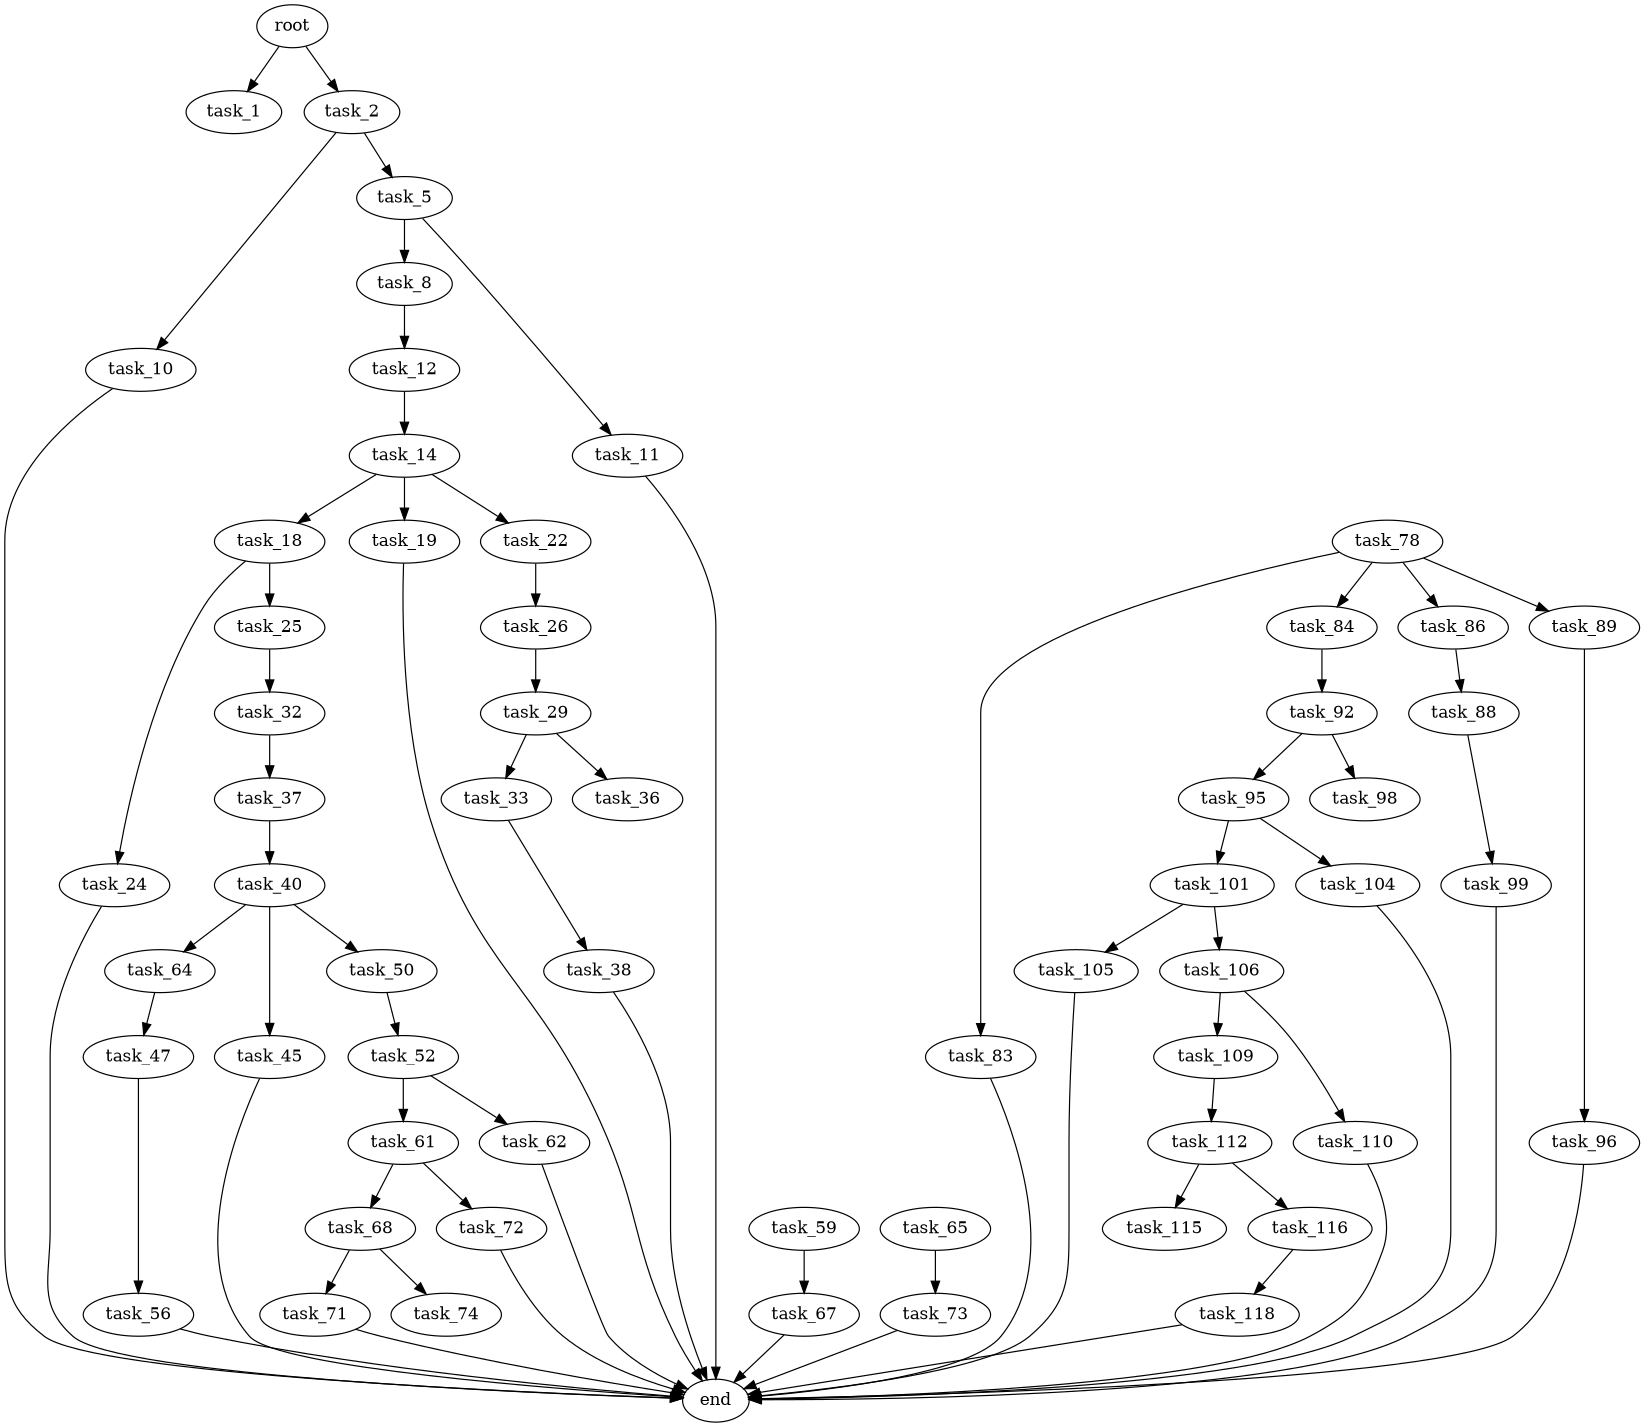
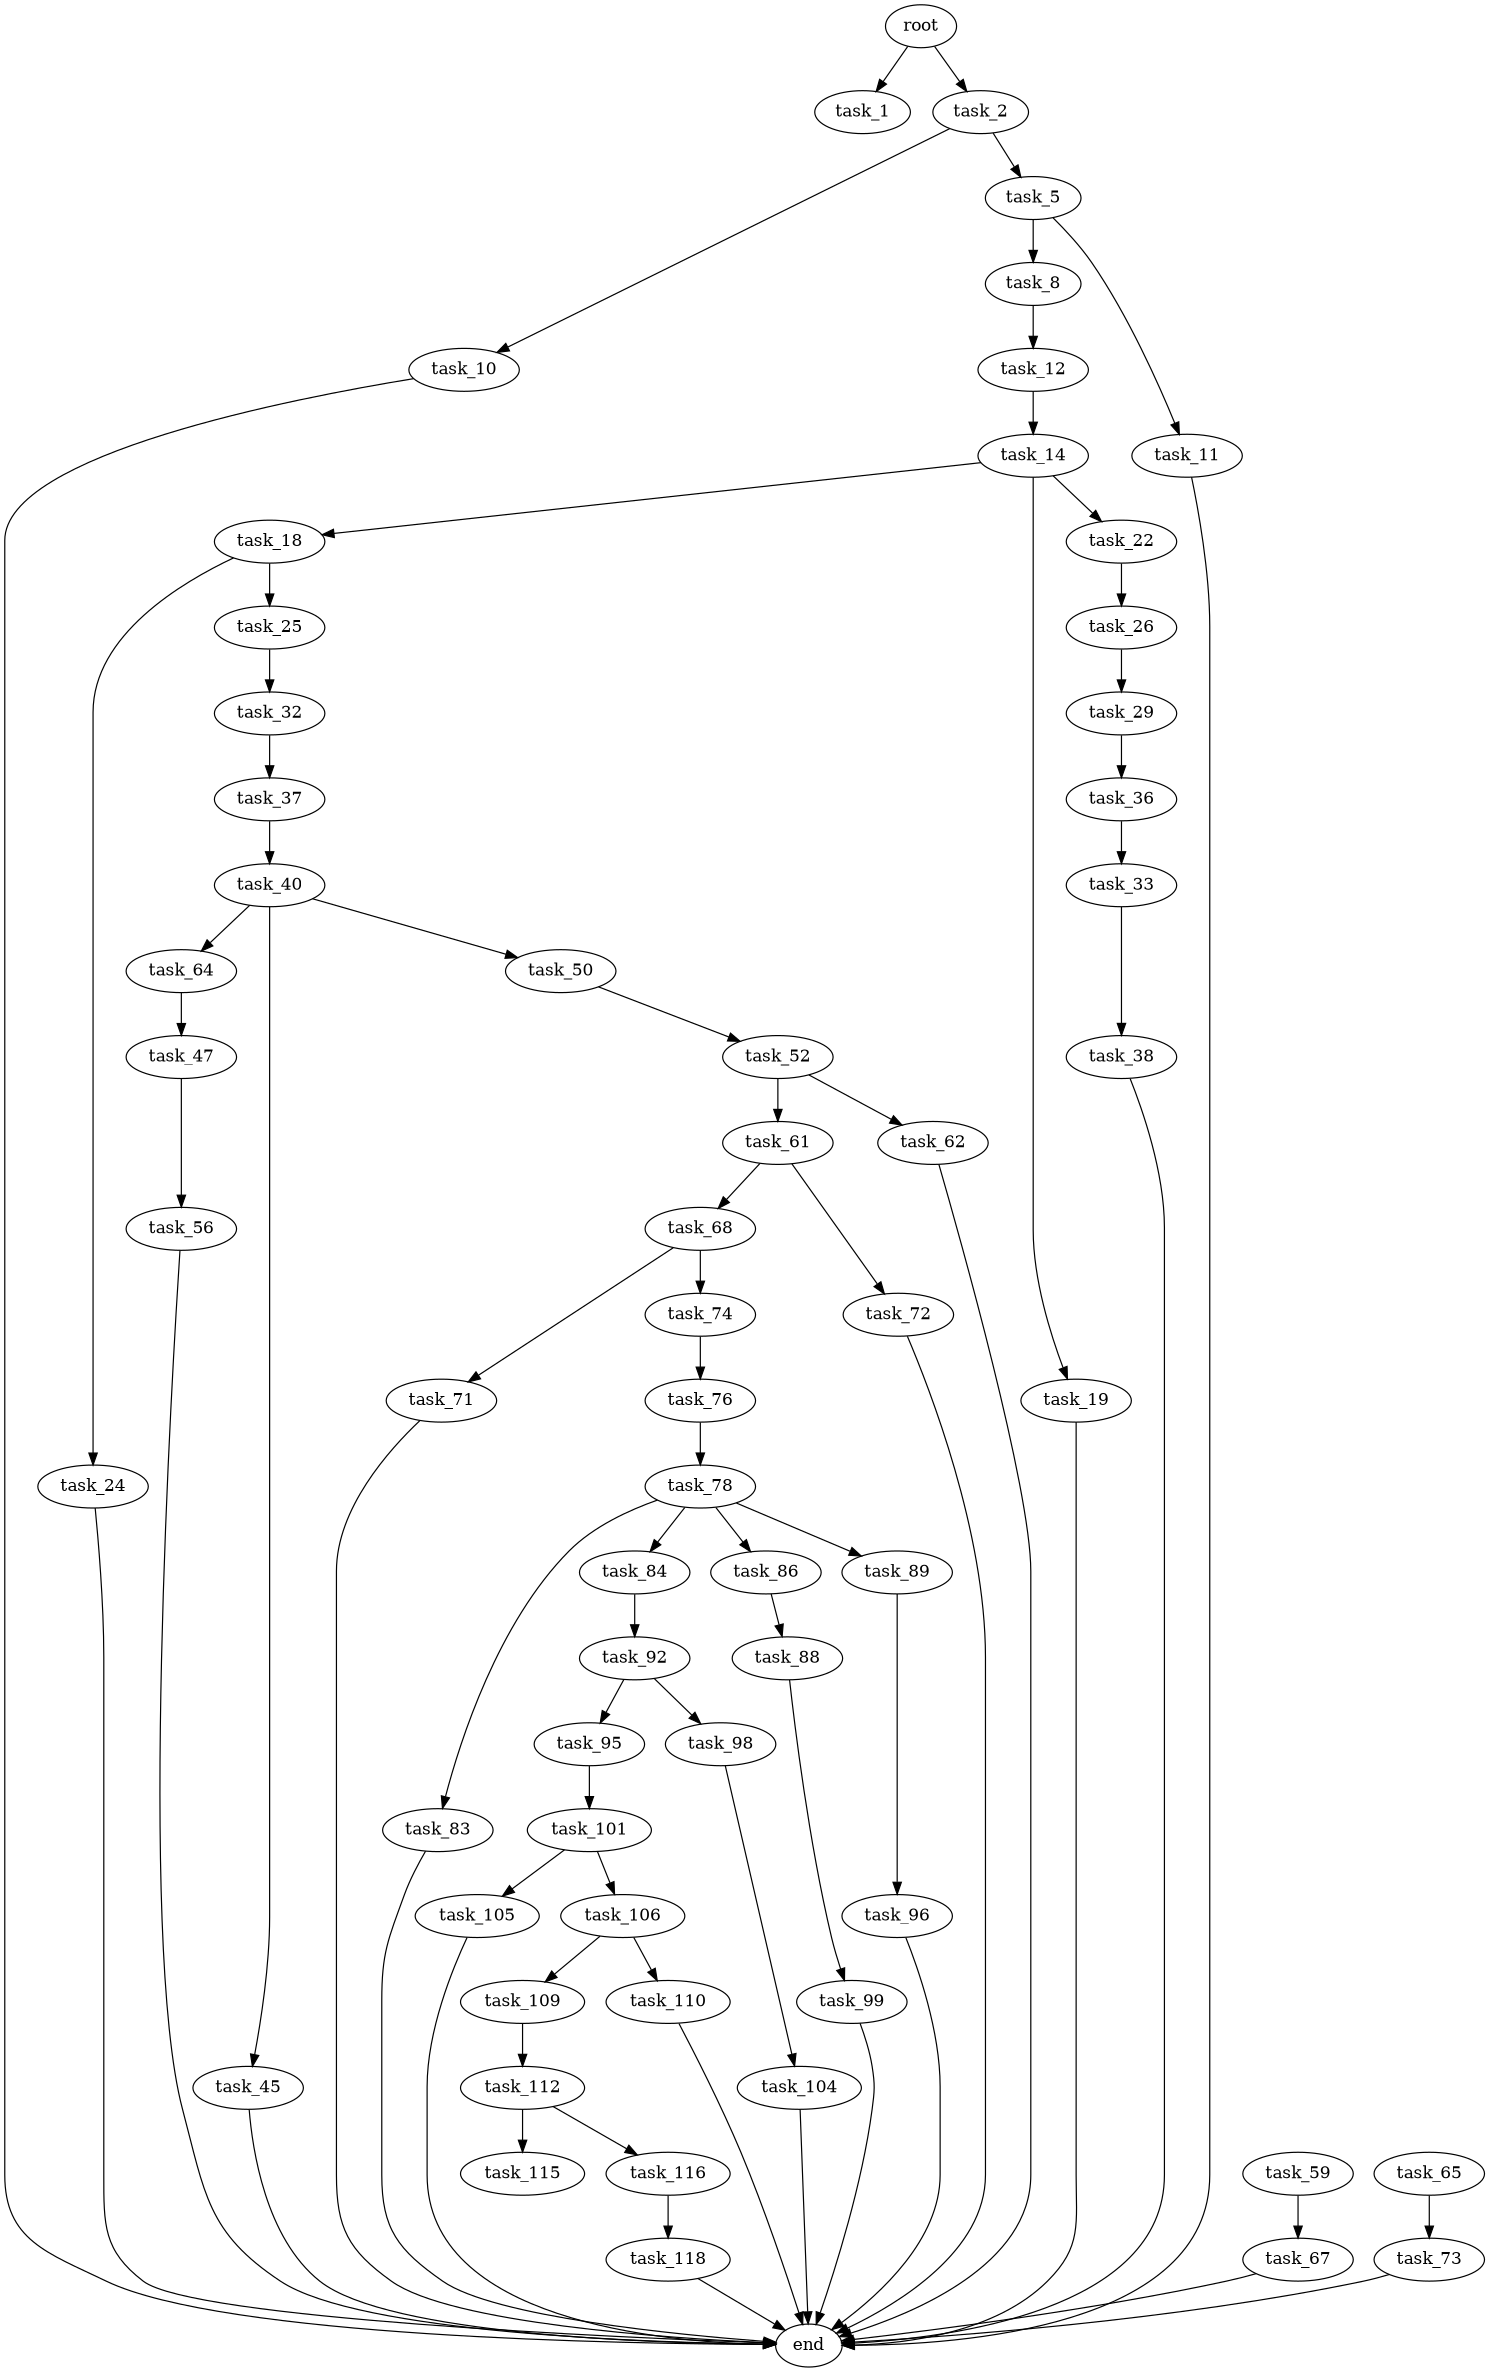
edge "task_29" -> "task_33": now "task_36" -> "task_33"
edge "task_95" -> "task_104": now "task_98" -> "task_104"
node "task_76": added
